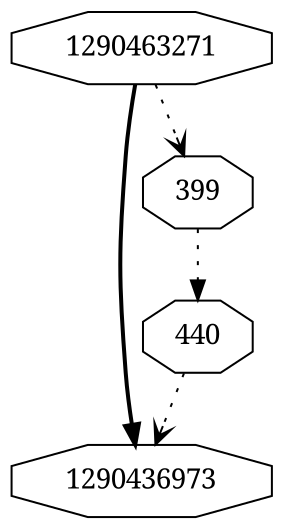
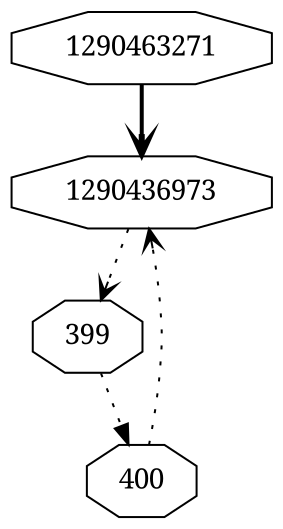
edge "1290463271" -> "399": now "1290436973" -> "399"
edge "1290463271" -> "1290436973": arrowhead normal -> vee
node "440": label "440" -> "400"
